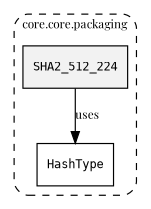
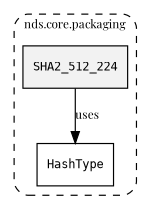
cluster "core.core.packaging": label "core.core.packaging" -> "nds.core.packaging"
